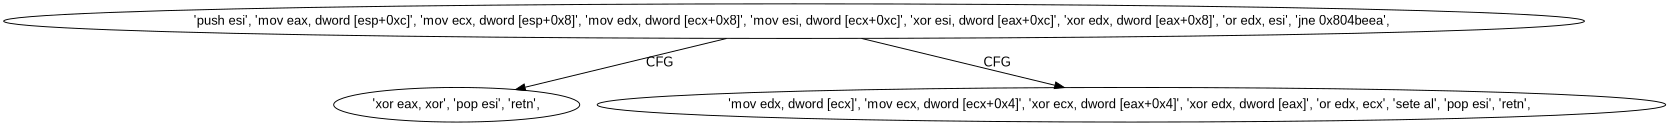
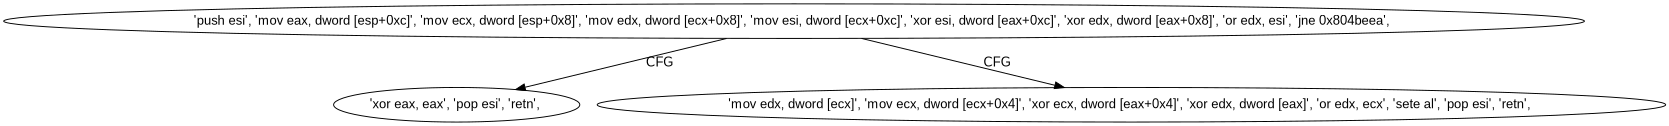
node "'xor eax, xor', 'pop esi', 'retn',": label "'xor eax, xor', 'pop esi', 'retn'," -> "'xor eax, eax', 'pop esi', 'retn',"
